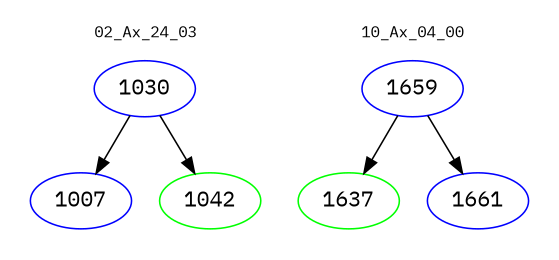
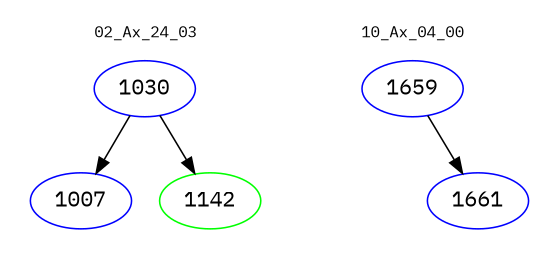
node "1042": label "1042" -> "1142"
node "1637": removed
